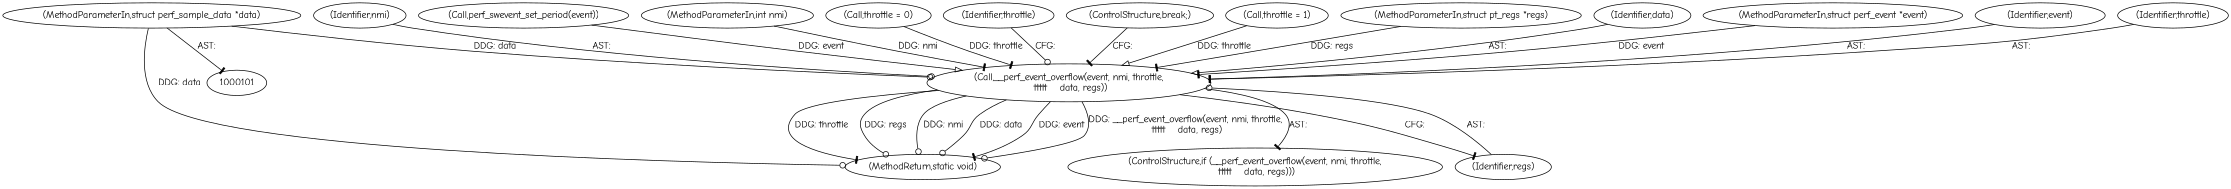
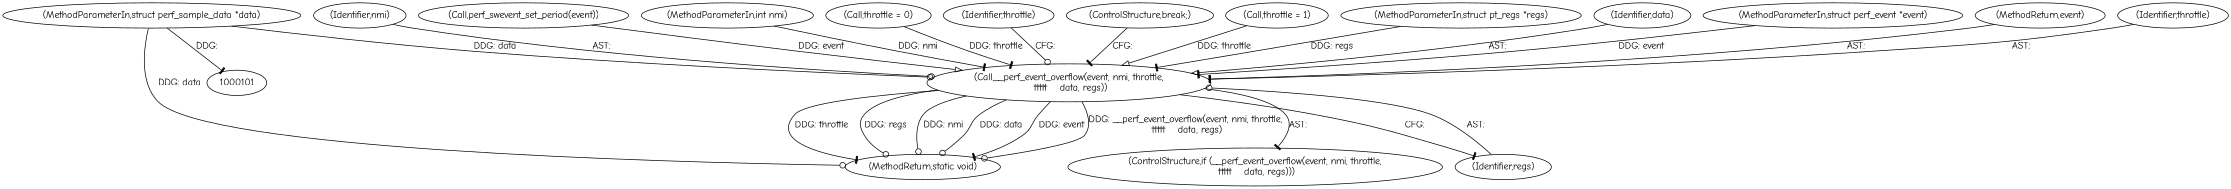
node "(Identifier,event)": label "(Identifier,event)" -> "(MethodReturn,event)"
edge "(MethodParameterIn,struct perf_sample_data *data)" -> "1000101": label "AST: " -> "DDG: "
